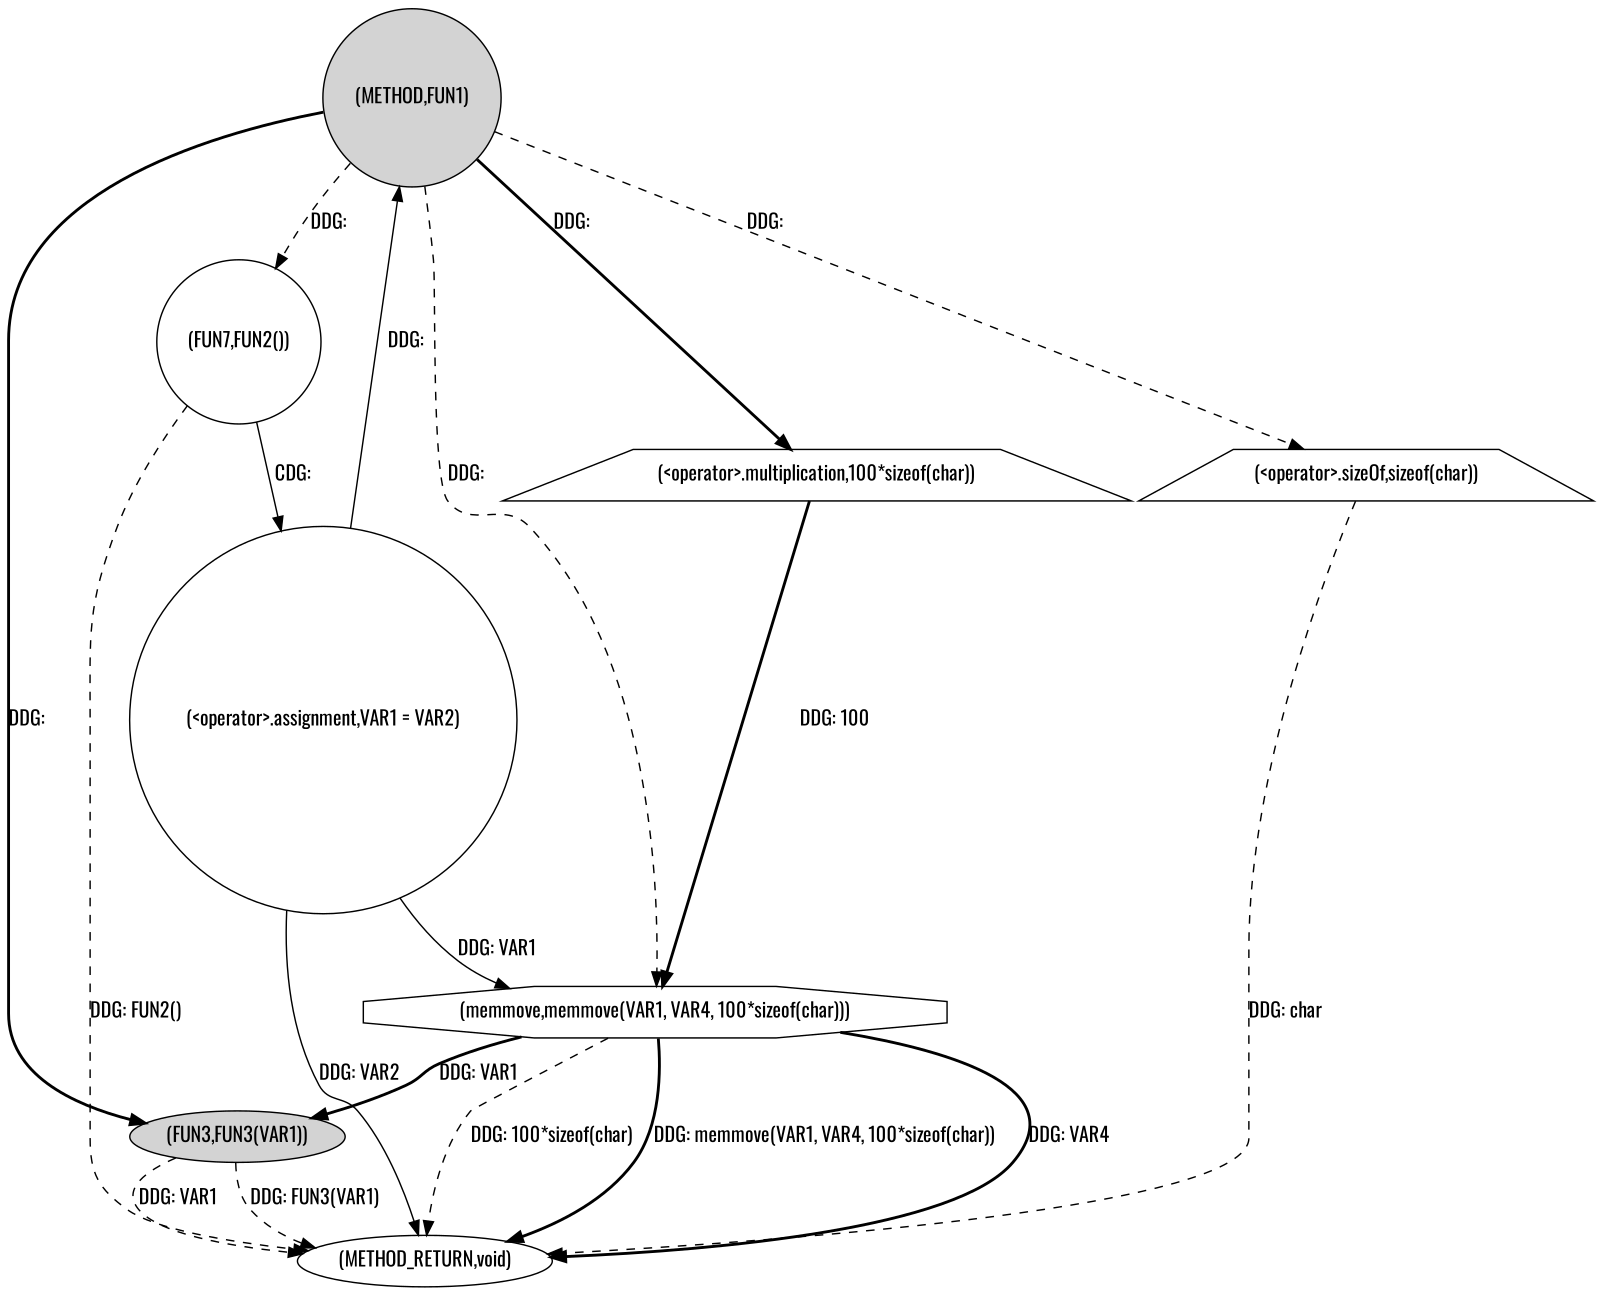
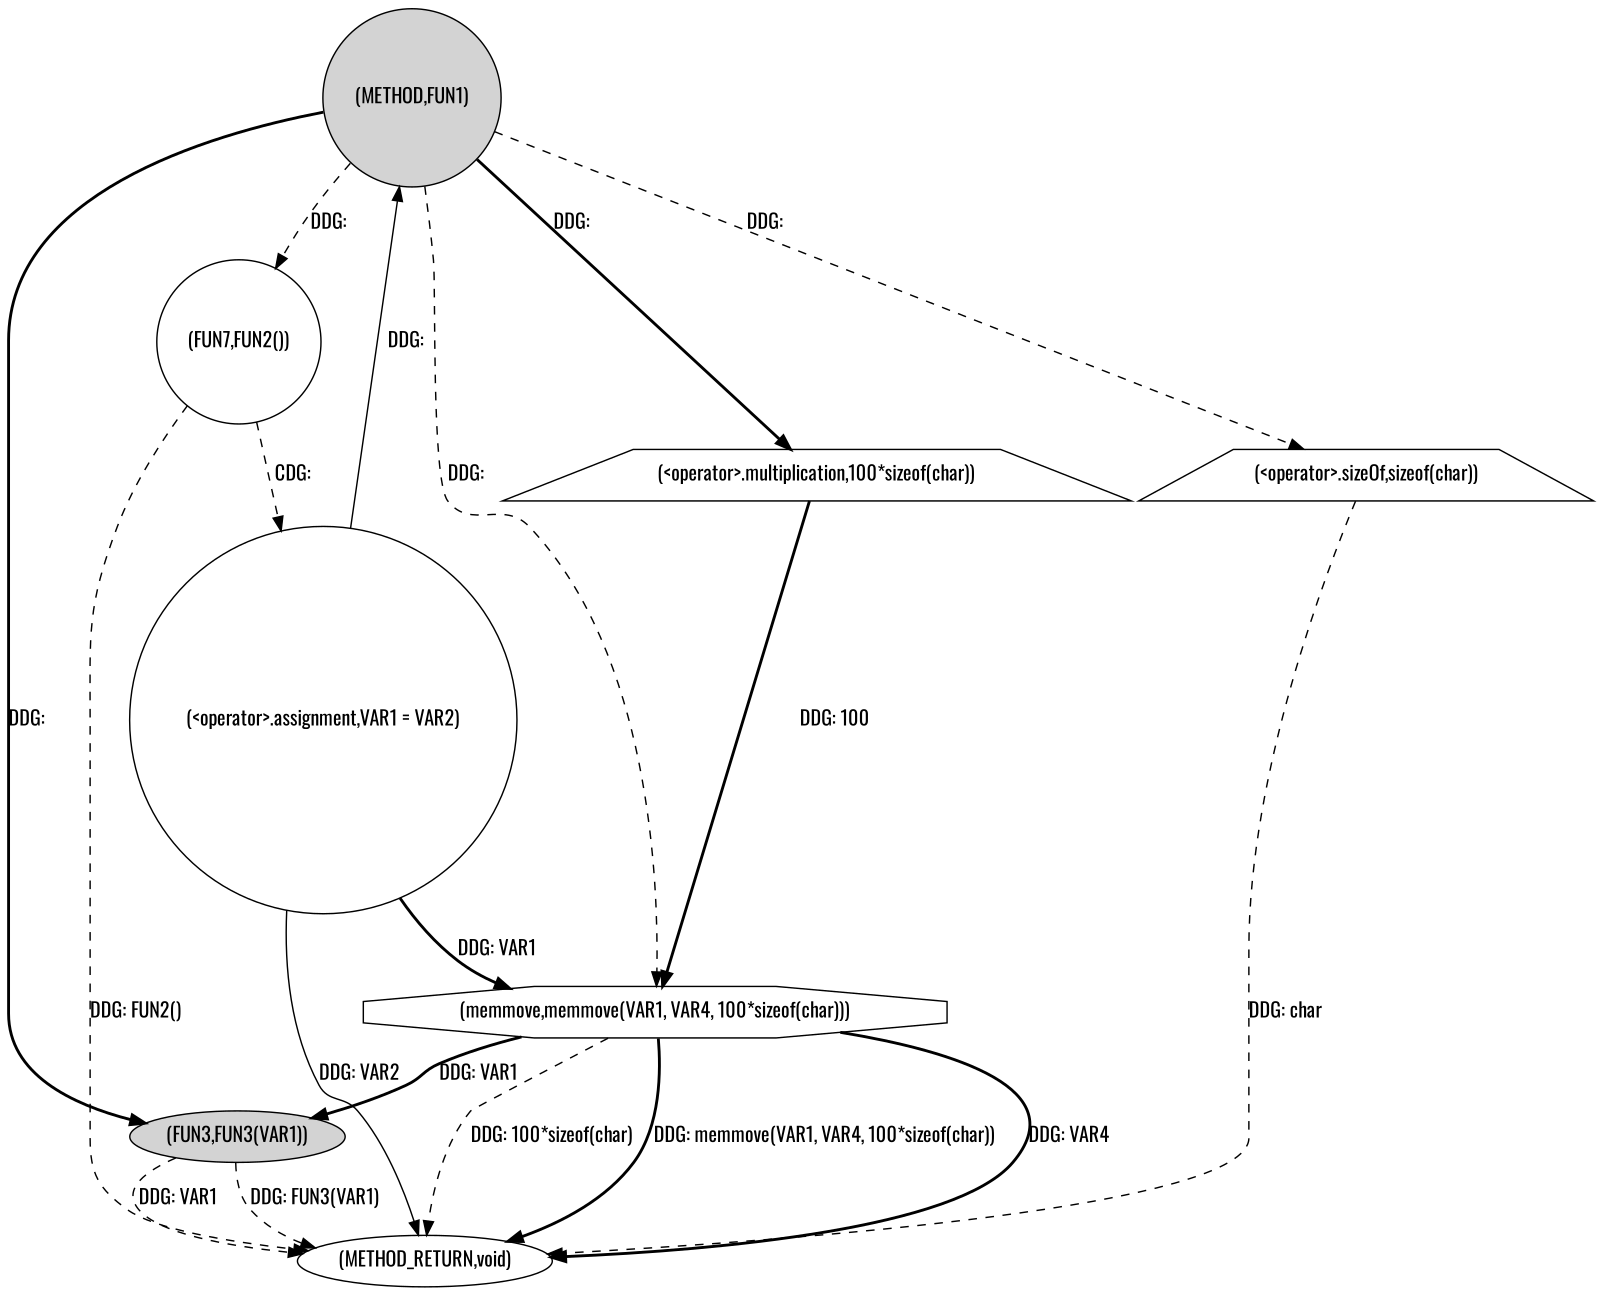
edge "(FUN7,FUN2())" -> "(<operator>.assignment,VAR1 = VAR2)": style solid -> dashed
edge "(<operator>.assignment,VAR1 = VAR2)" -> "(memmove,memmove(VAR1, VAR4, 100*sizeof(char)))": style solid -> bold
